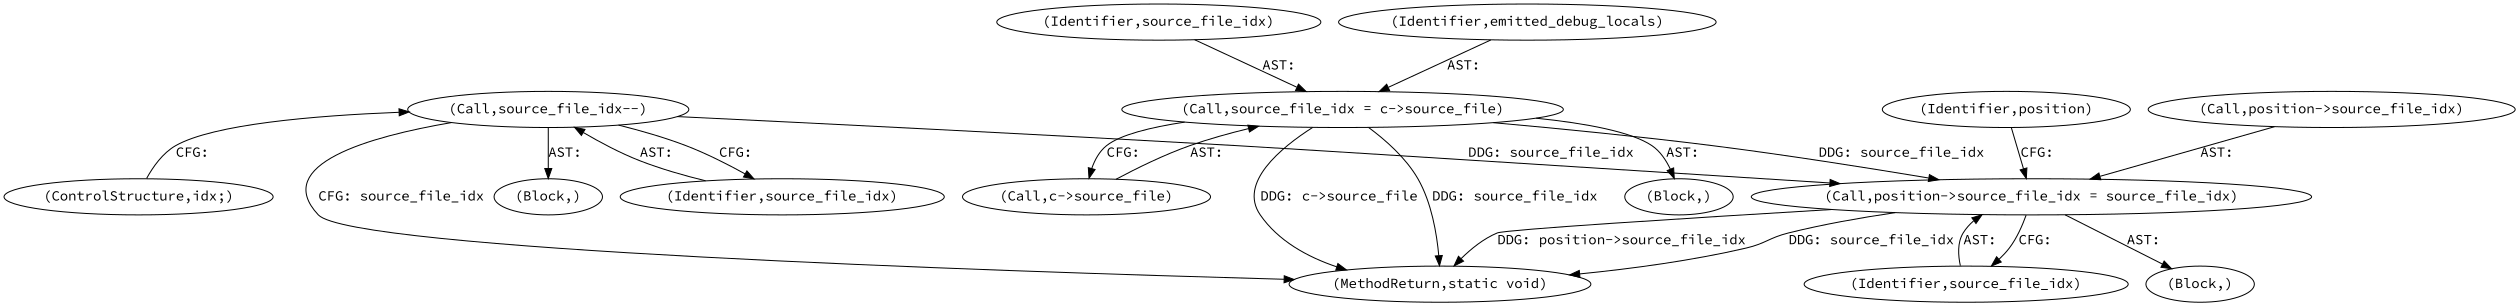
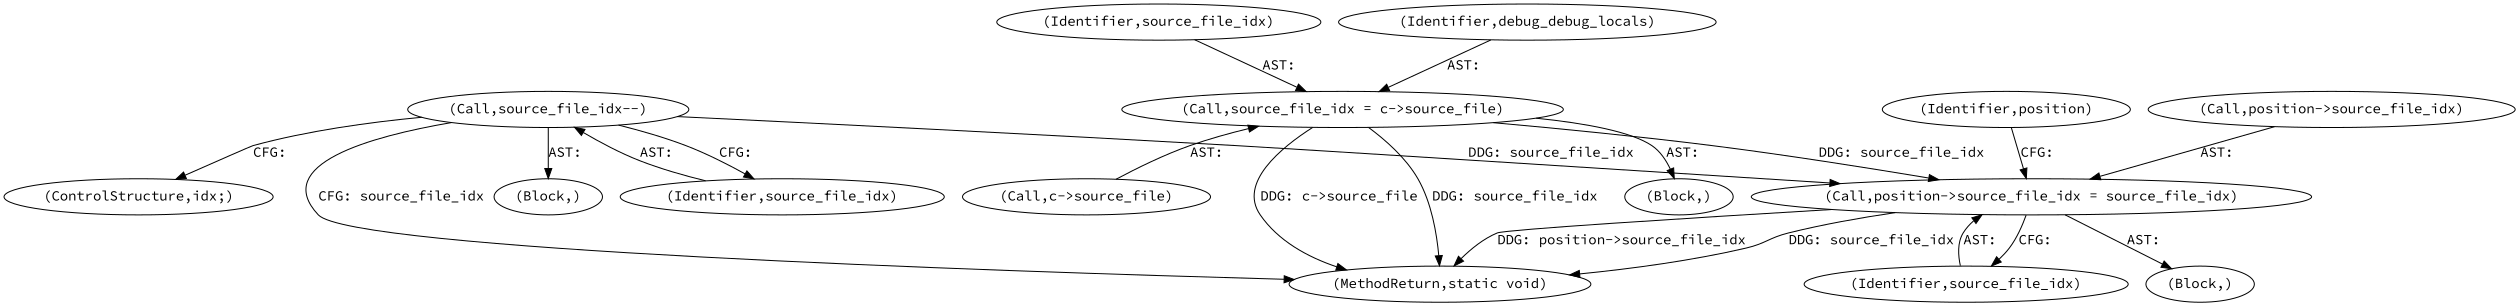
node "(Identifier,emitted_debug_locals)": label "(Identifier,emitted_debug_locals)" -> "(Identifier,debug_debug_locals)"
edge "(ControlStructure,idx;)" -> "(Call,source_file_idx--)": reversed
edge "(Call,source_file_idx = c->source_file)" -> "(Call,c->source_file)": removed, label "CFG:"
